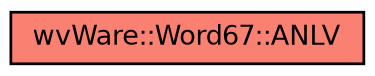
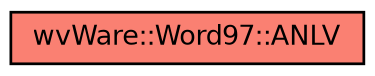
node "wvWare::Word67::ANLV": label "wvWare::Word67::ANLV" -> "wvWare::Word97::ANLV"
